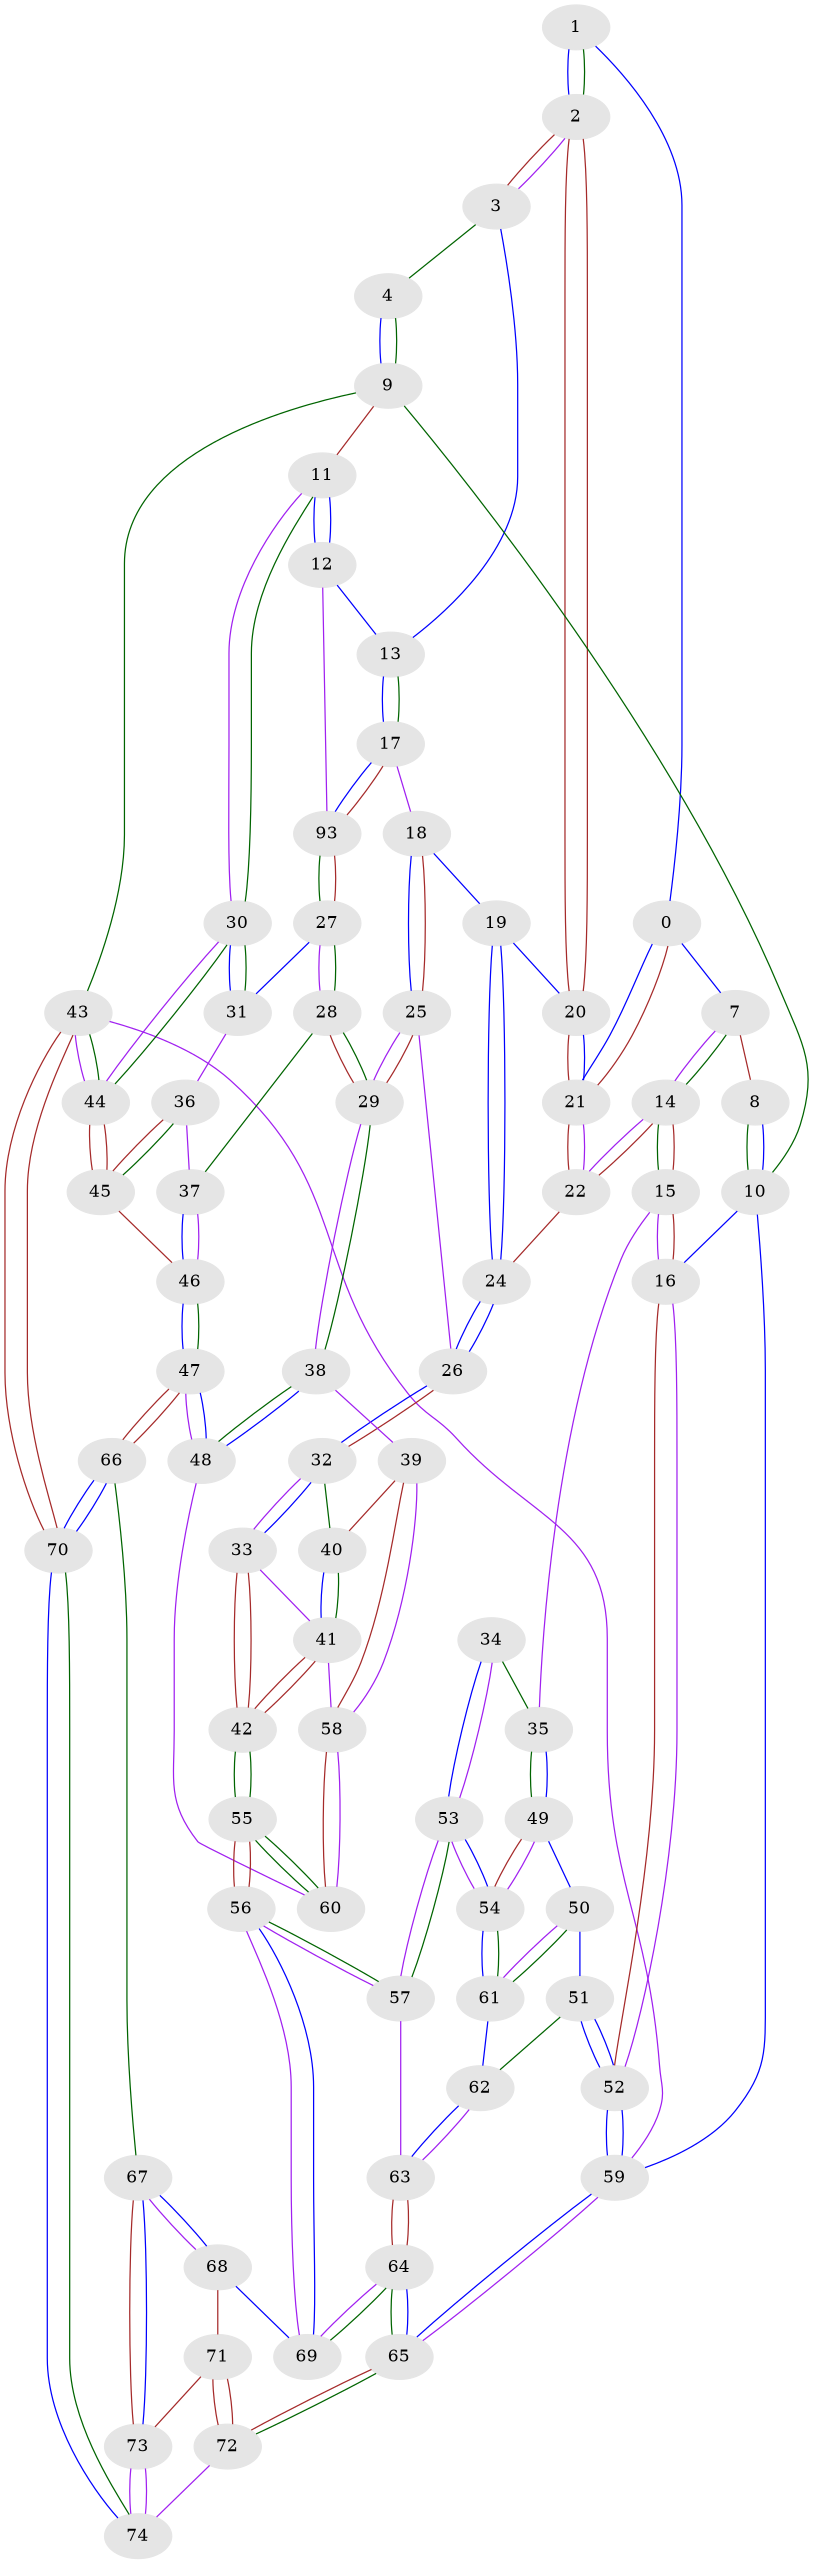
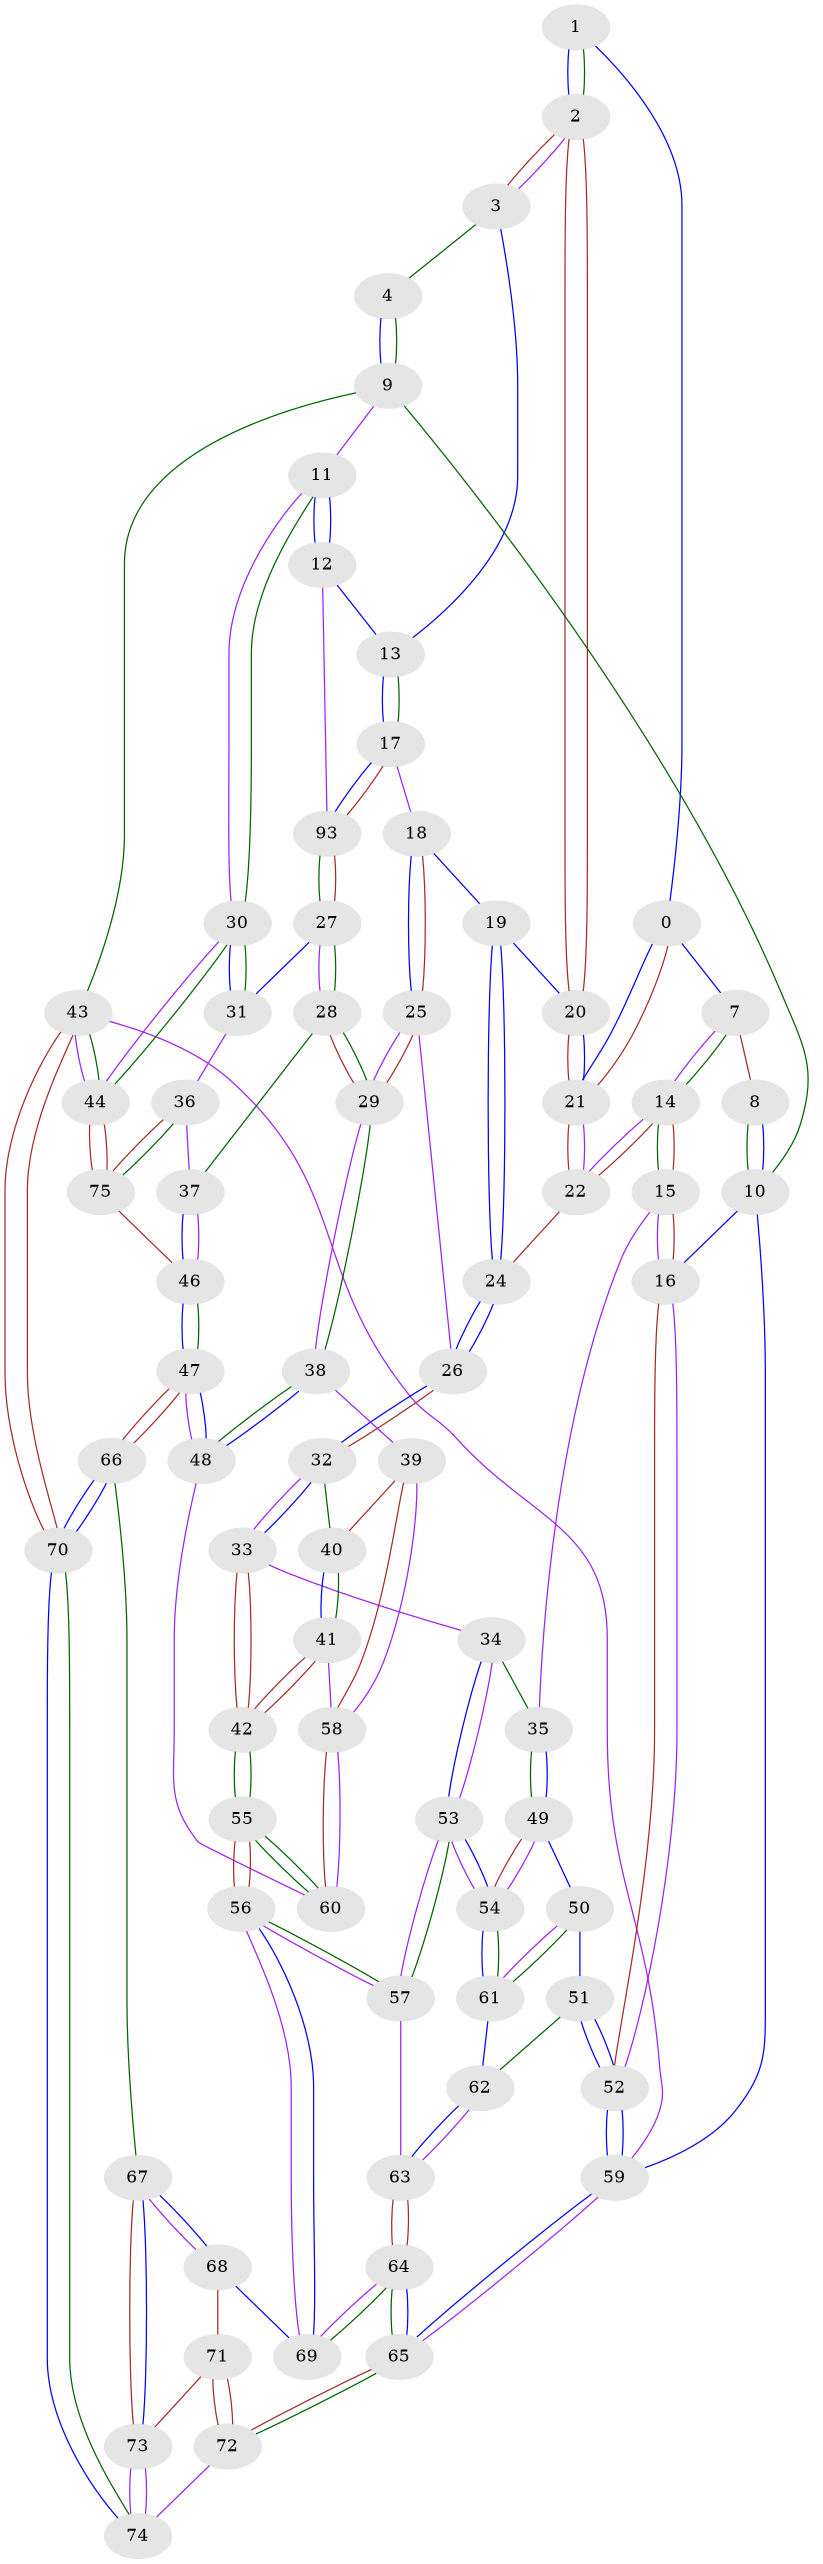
edge "9" -- "11": color brown -> purple
node "45": label "45" -> "75"
edge "33" -- "41": now "33" -- "34"
